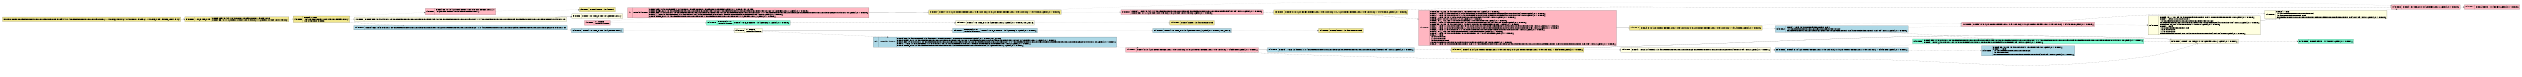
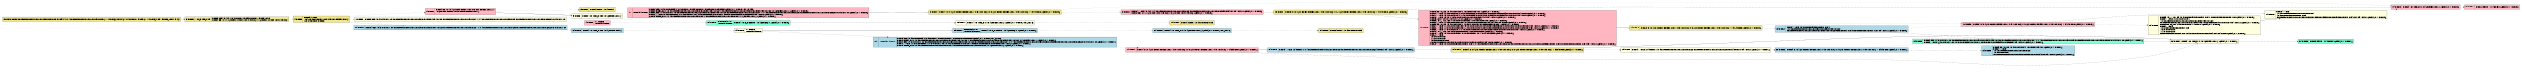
edge "4: 0x0008" -> "5: 0x000a": now "2: 0x0006" -> "5: 0x000a"
